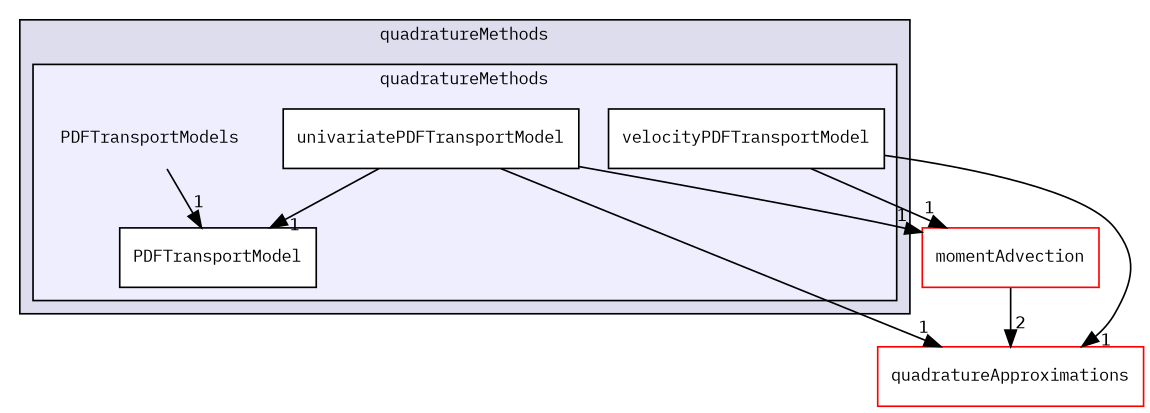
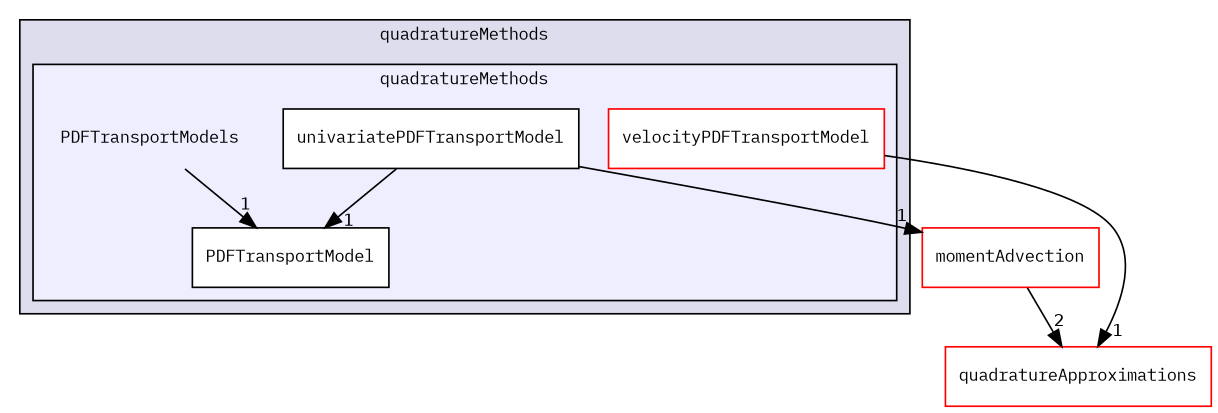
node "velocityPDFTransportModel": color black -> red
edge "velocityPDFTransportModel" -> "momentAdvection": removed
edge "univariatePDFTransportModel" -> "quadratureApproximations": removed
